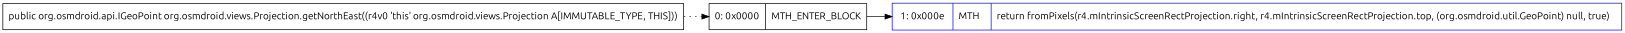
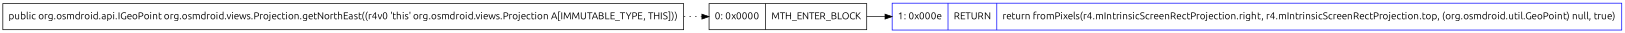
node "1: 0x000e": text "MTH" -> "RETURN"
